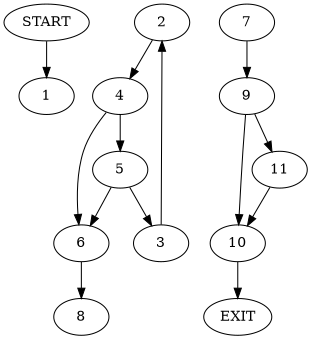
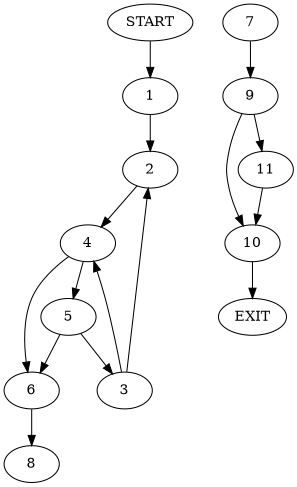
edge "1" -> "2": added
edge "3" -> "4": added
